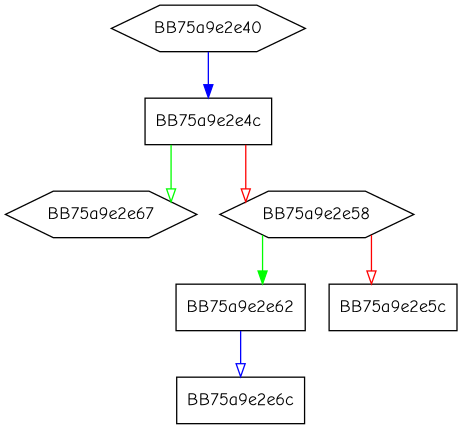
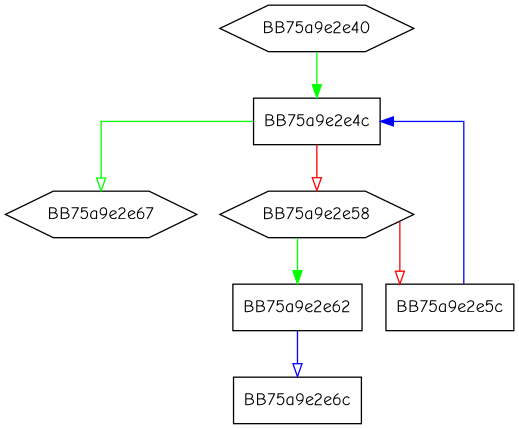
edge "BB75a9e2e40" -> "BB75a9e2e4c": color blue -> green
edge "BB75a9e2e5c" -> "BB75a9e2e4c": added
